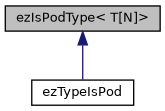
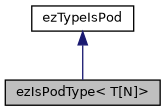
edge "ezTypeIsPod" -> "ezIsPodType< T[N]>": reversed
